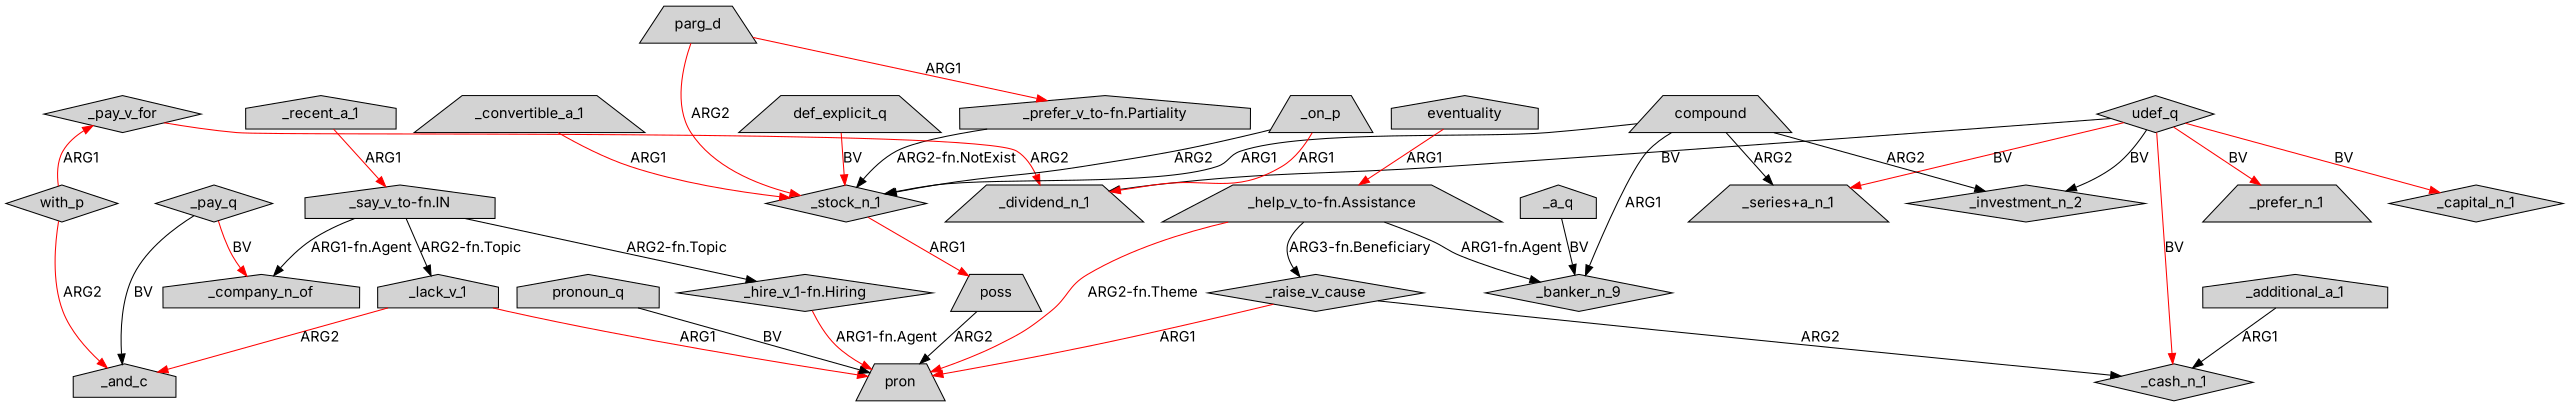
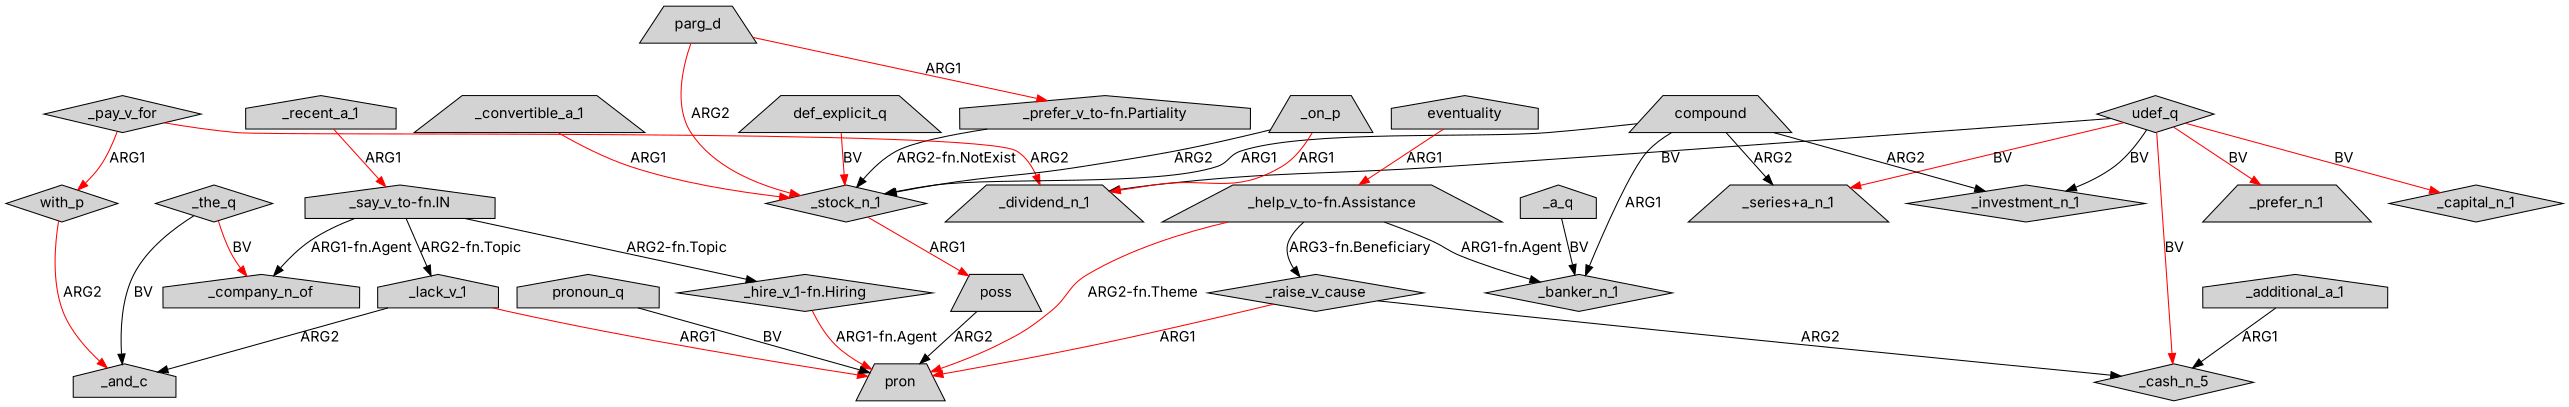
edge "with_p" -> "_pay_v_for": reversed
node "_pay_q": label "_pay_q" -> "_the_q"
node "_investment_n_2": label "_investment_n_2" -> "_investment_n_1"
node "_banker_n_9": label "_banker_n_9" -> "_banker_n_1"
edge "_lack_v_1" -> "_and_c": color red -> black
node "_cash_n_1": label "_cash_n_1" -> "_cash_n_5"
